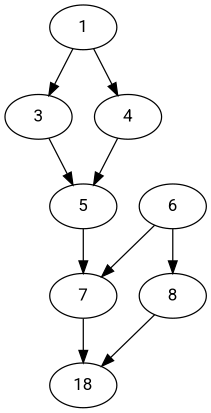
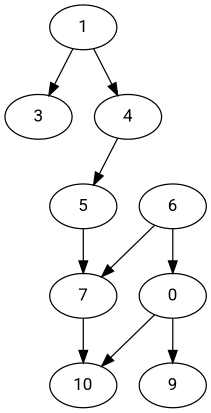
edge "3" -> "5": removed
node "8": label "8" -> "0"
node "18": label "18" -> "10"
node "9": added
